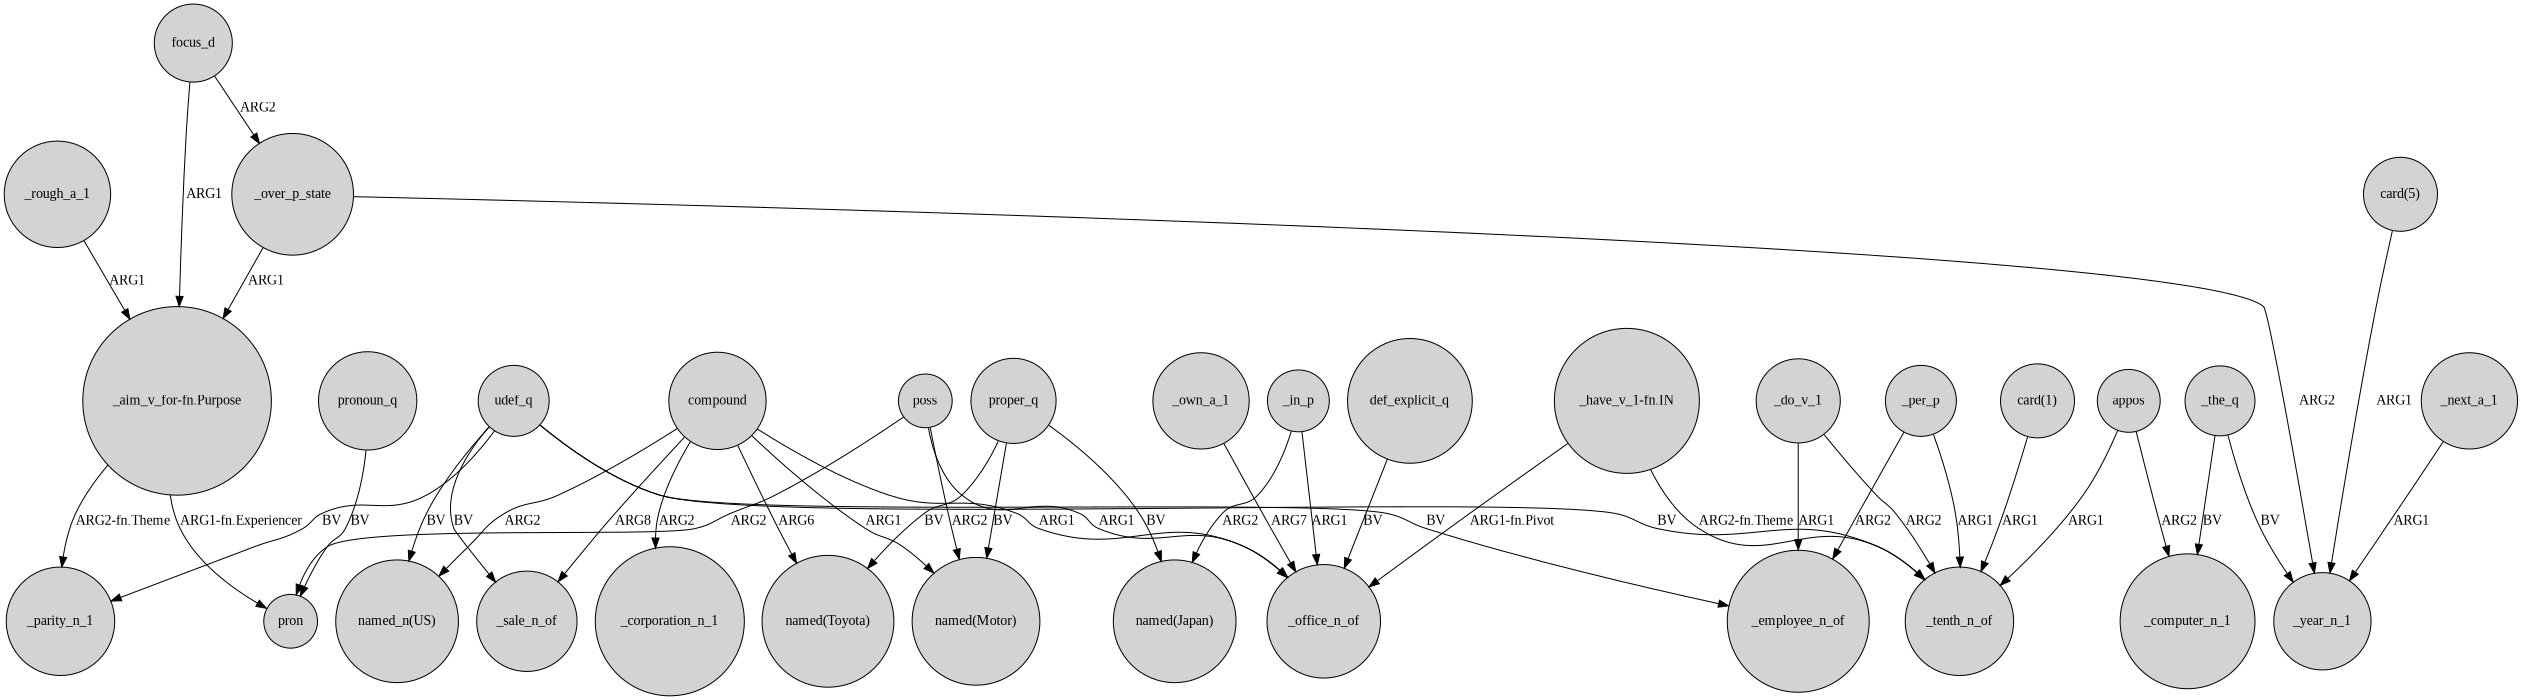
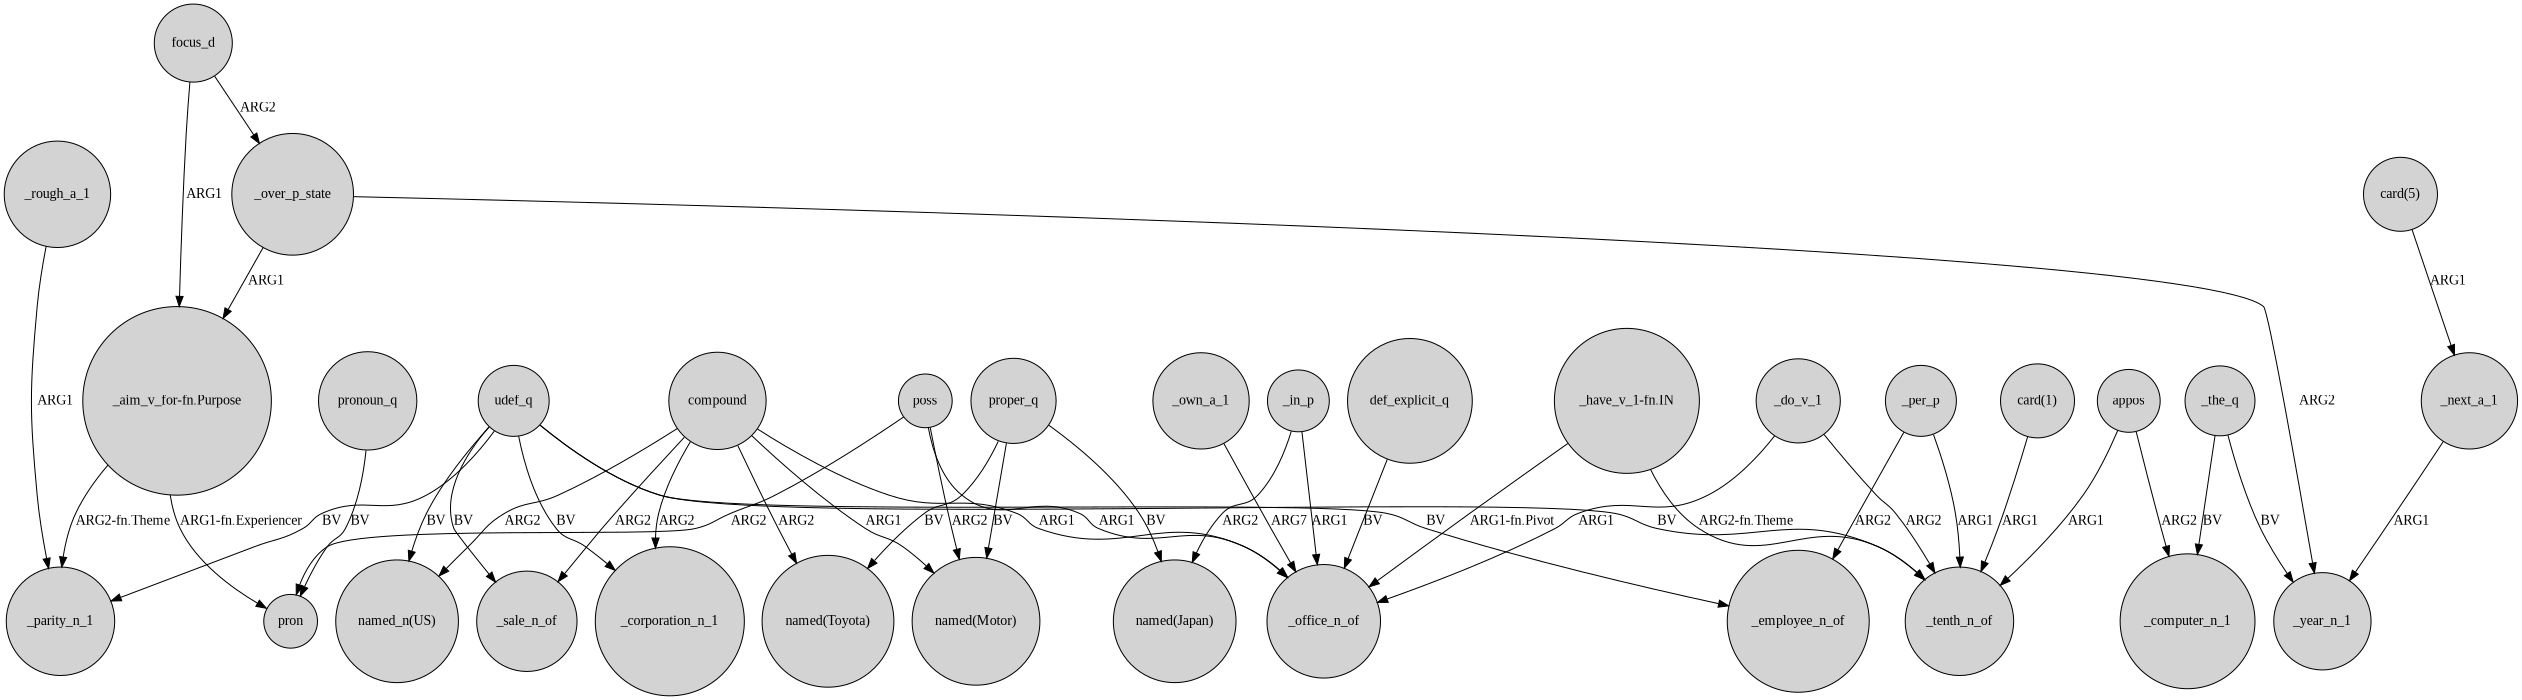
edge "_rough_a_1" -> "_aim_v_for-fn.Purpose": now "_rough_a_1" -> "_parity_n_1"
edge "card(5)" -> "_year_n_1": now "card(5)" -> "_next_a_1"
edge "_do_v_1" -> "_employee_n_of": now "_do_v_1" -> "_office_n_of"
edge "udef_q" -> "_corporation_n_1": added, label "BV"
edge "compound" -> "_sale_n_of": label "ARG8" -> "ARG2"
edge "compound" -> "named(Toyota)": label "ARG6" -> "ARG2"
